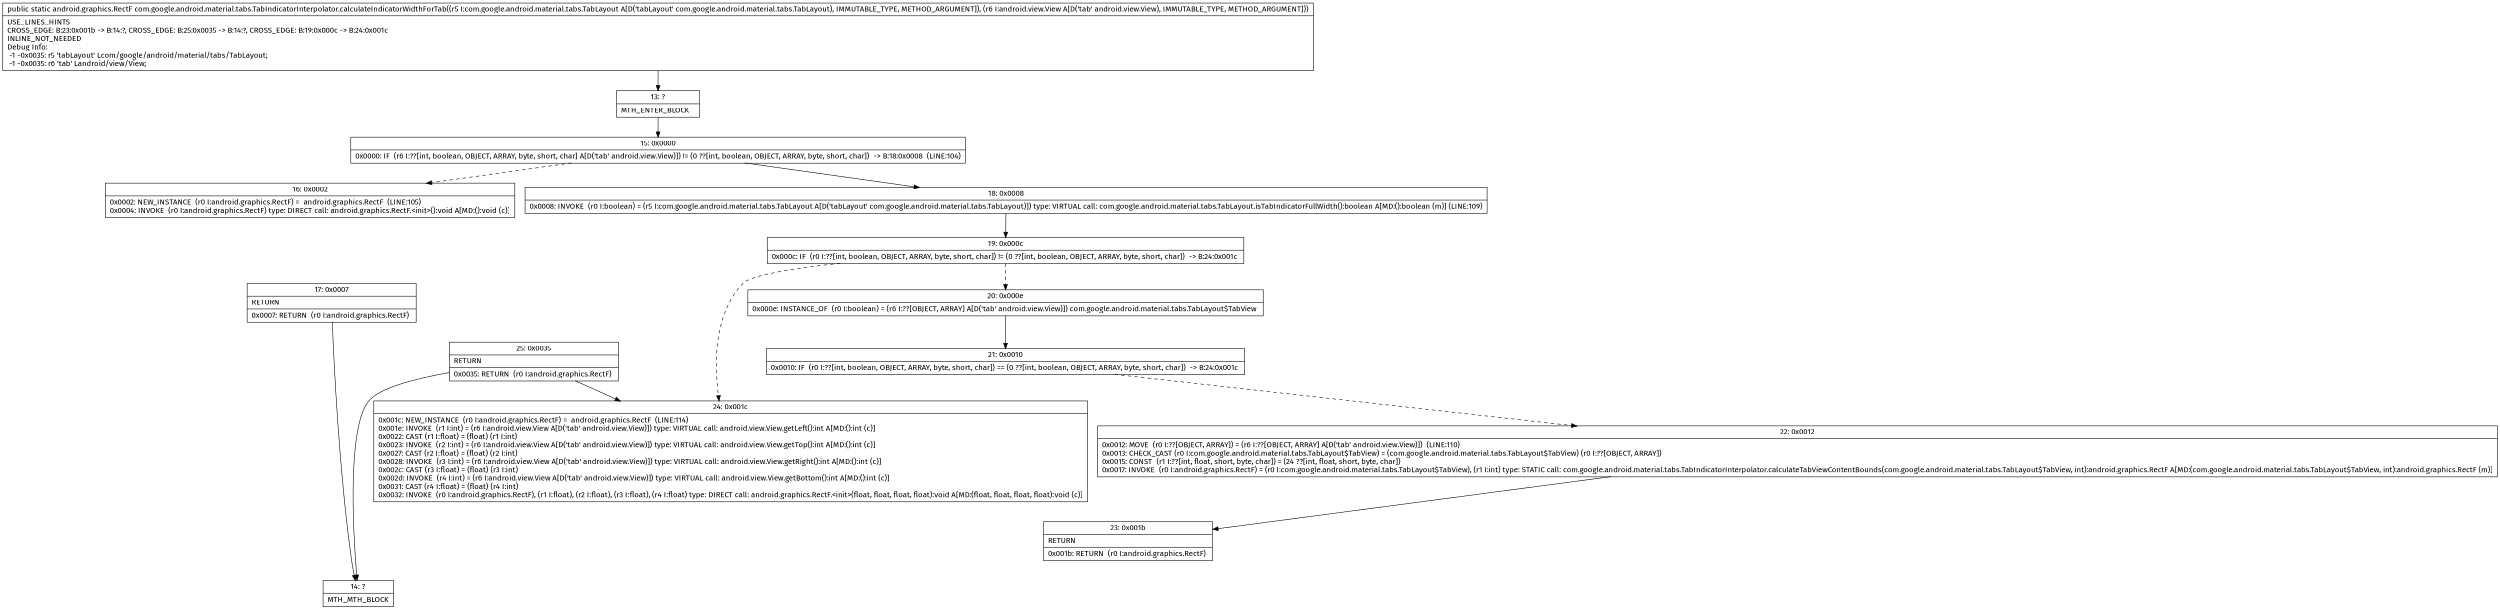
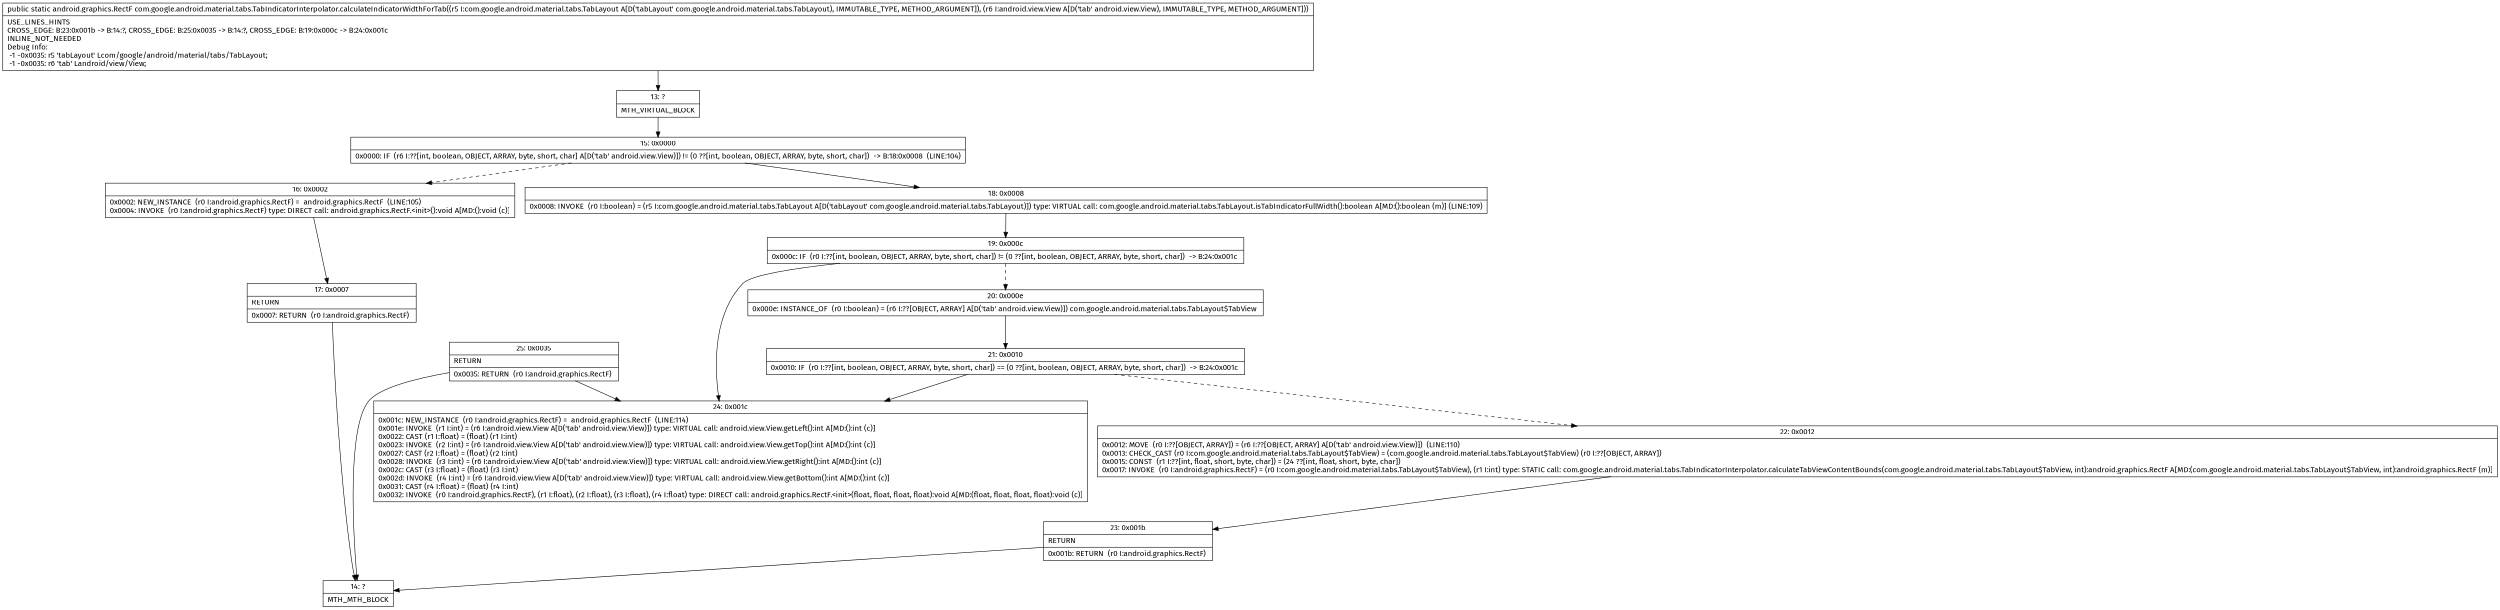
node "13: ?": text "MTH_ENTER_BLOCK" -> "MTH_VIRTUAL_BLOCK"
edge "16: 0x0002" -> "17: 0x0007": added
edge "19: 0x000c" -> "24: 0x001c": style dashed -> solid
edge "21: 0x0010" -> "24: 0x001c": added
edge "23: 0x001b" -> "14: ?": added
